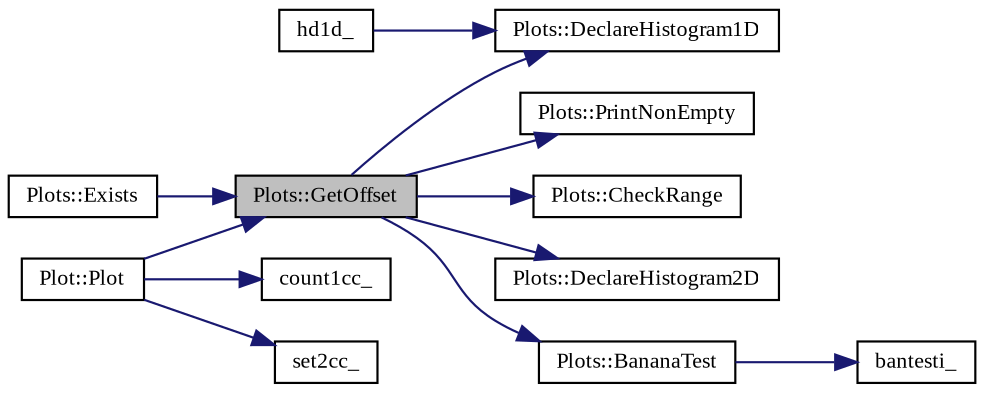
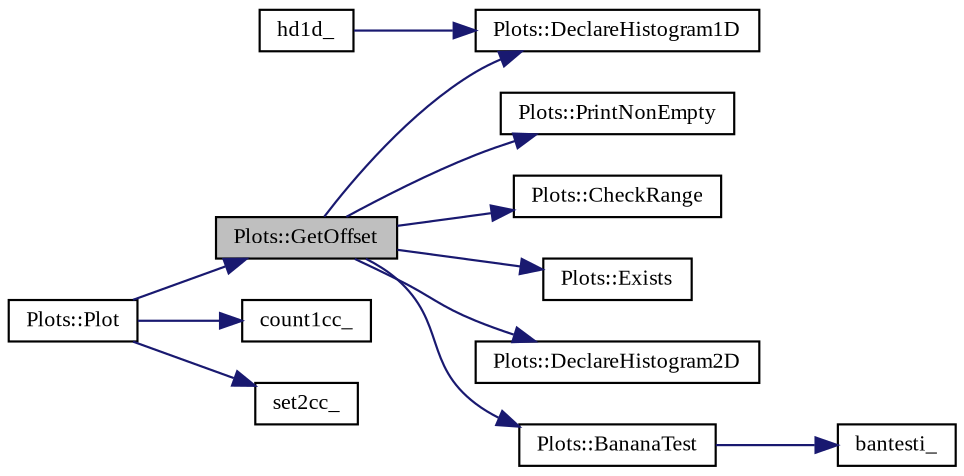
edge "Plots::Exists" -> "Plots::GetOffset": reversed
node "Plot::Plot": label "Plot::Plot" -> "Plots::Plot"
